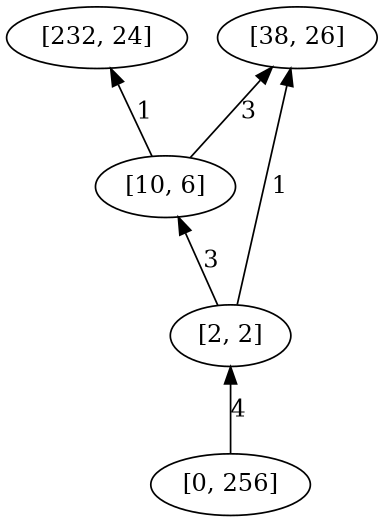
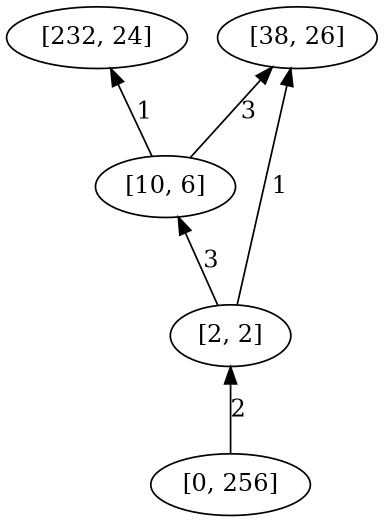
edge "[0, 256]" -> "[2, 2]": label "4" -> "2"
